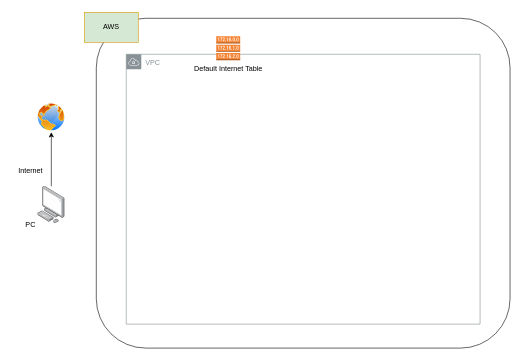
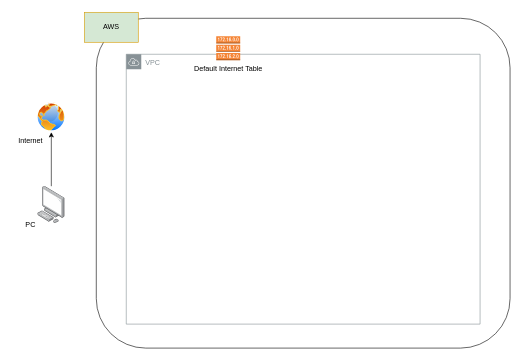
node "Internet": moved (30, 171) -> (30, 141)
